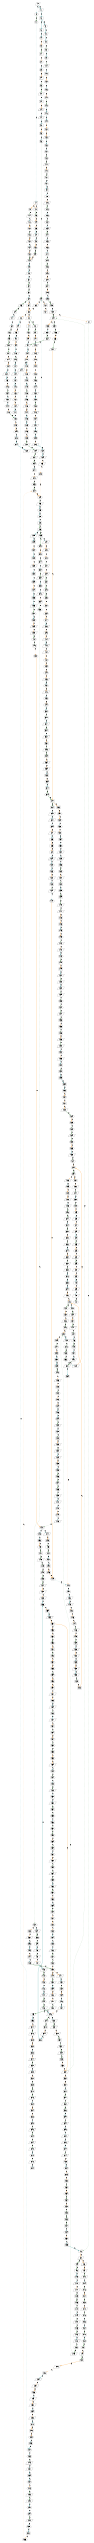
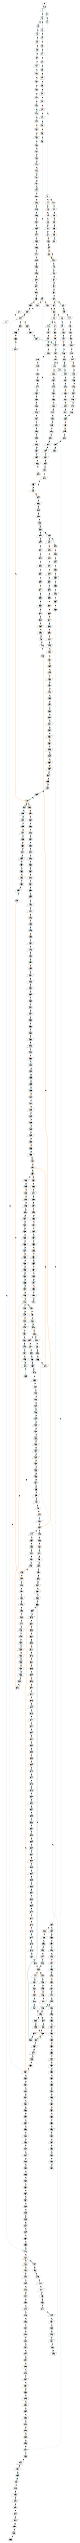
edge "S34" -> "S38": now "S39" -> "S38"
